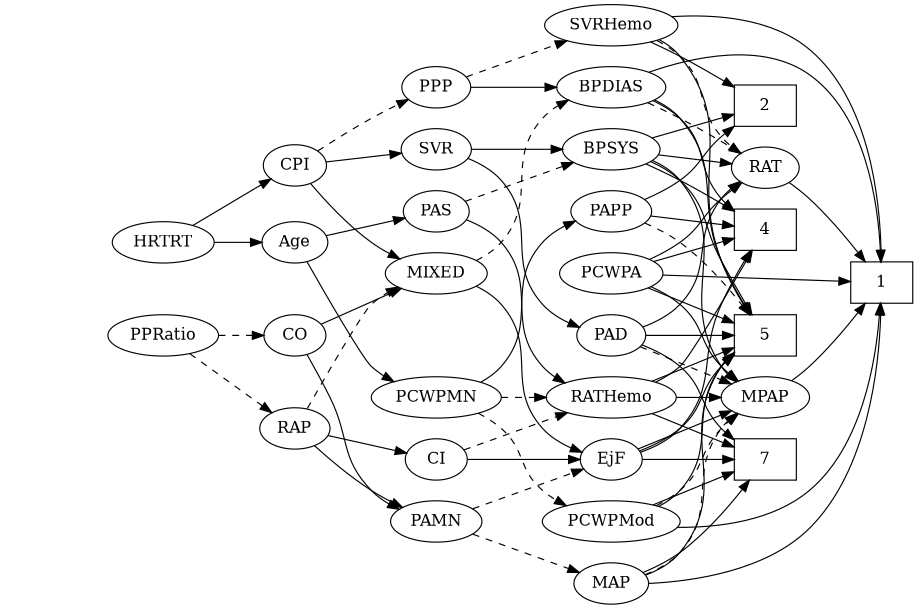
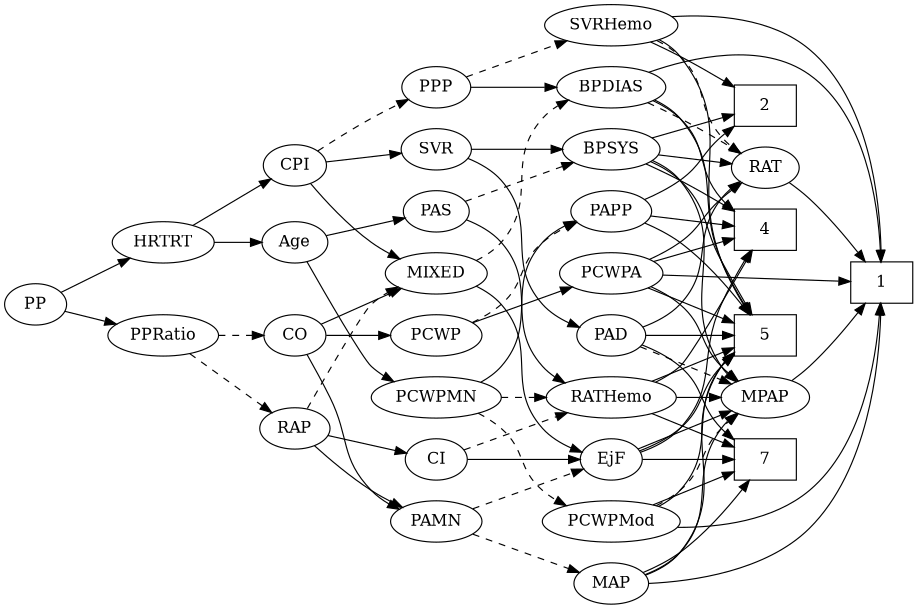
edge "PAPP" -> "5": style dashed -> solid
node "PP": added
node "PCWP": added
edge "MAP" -> "MPAP": style dashed -> solid
